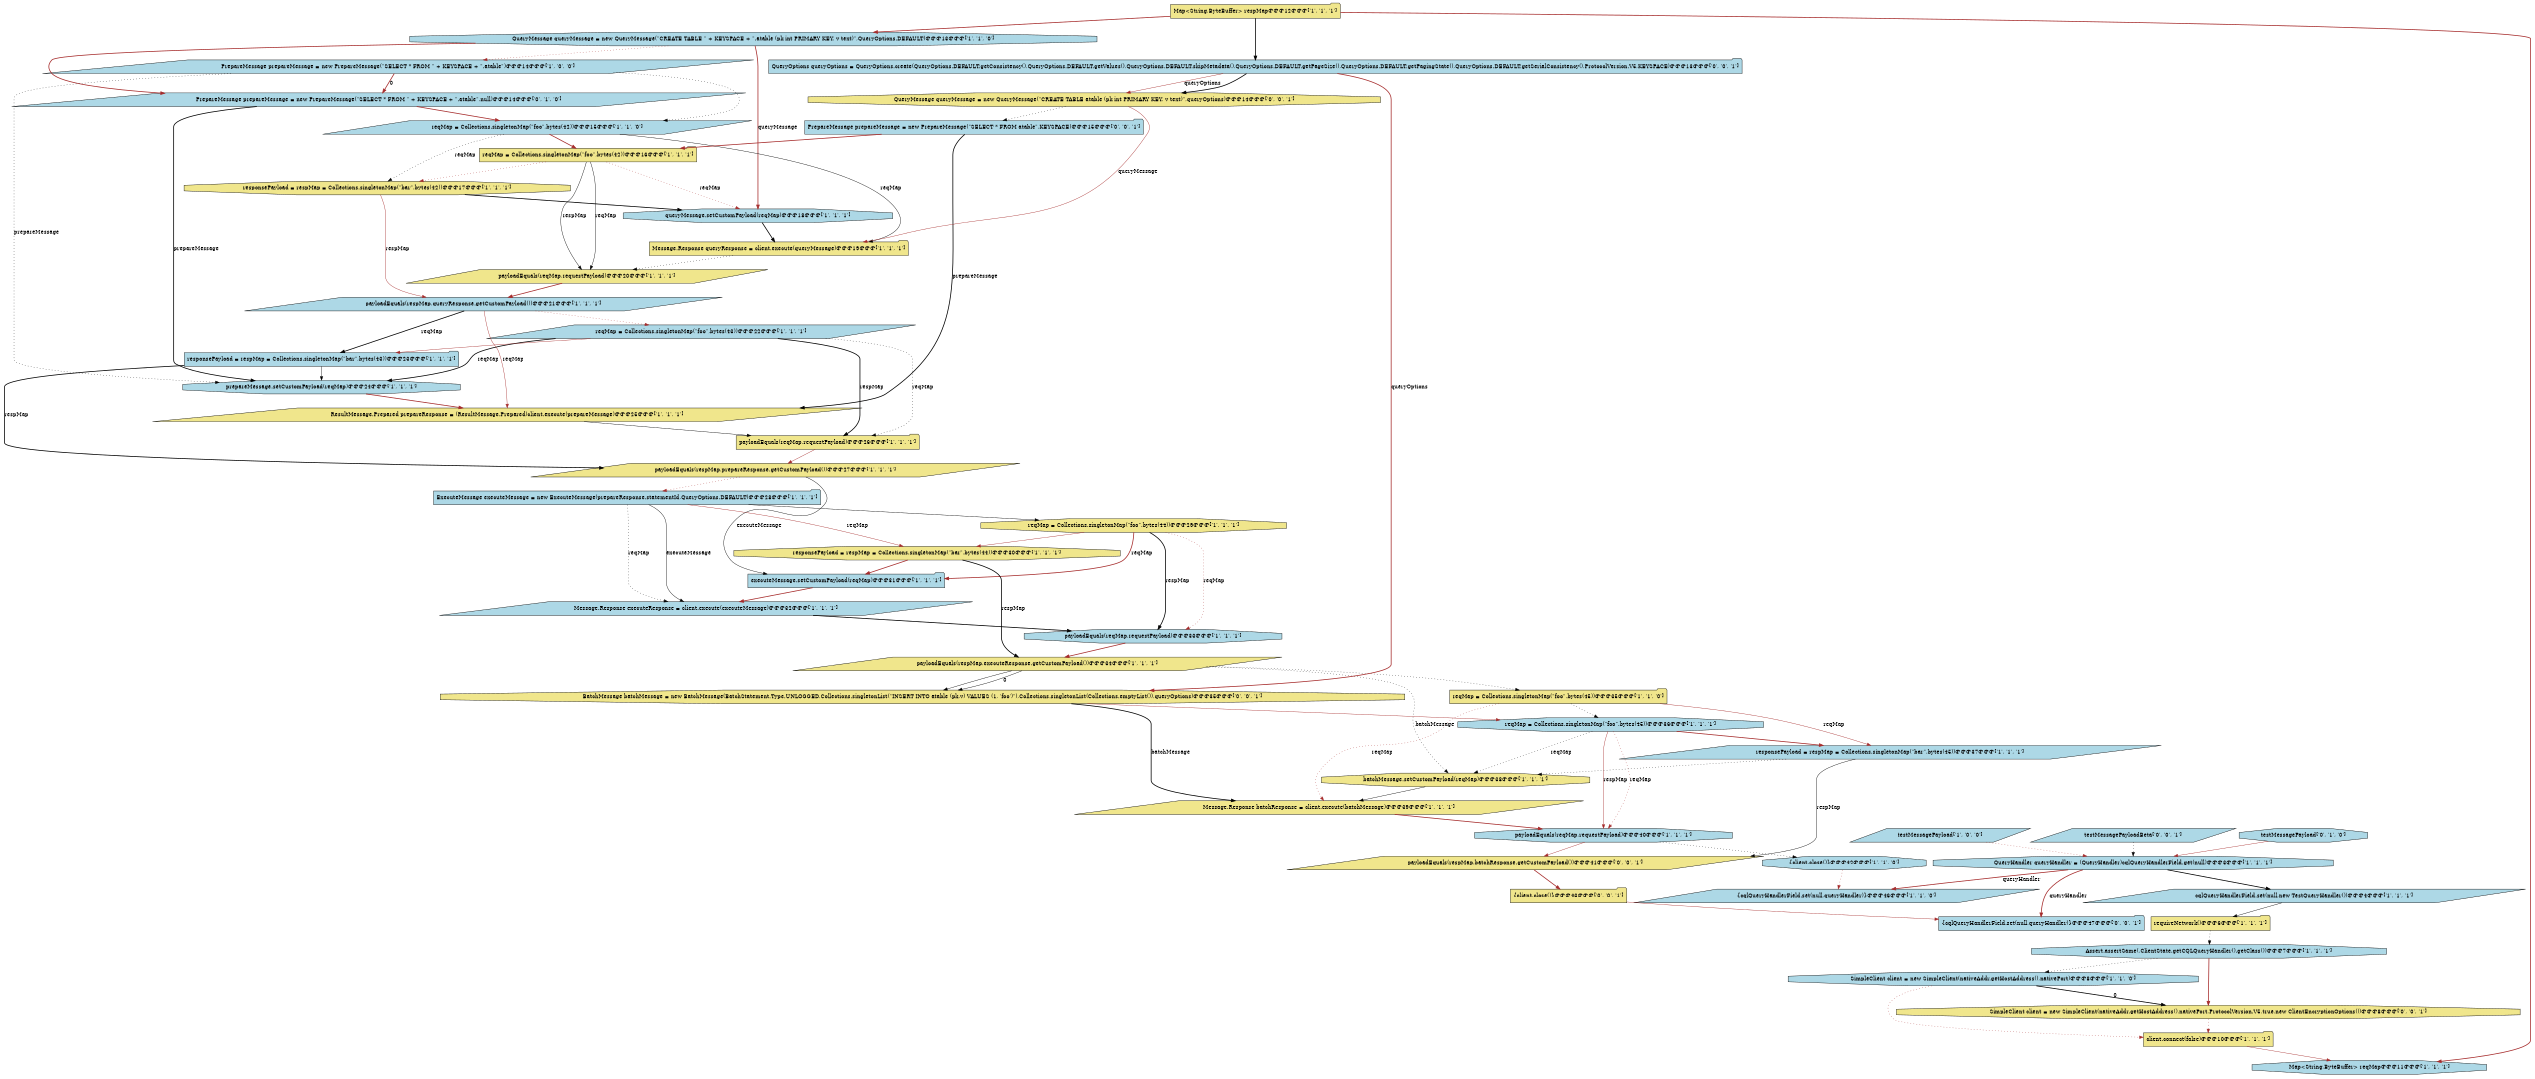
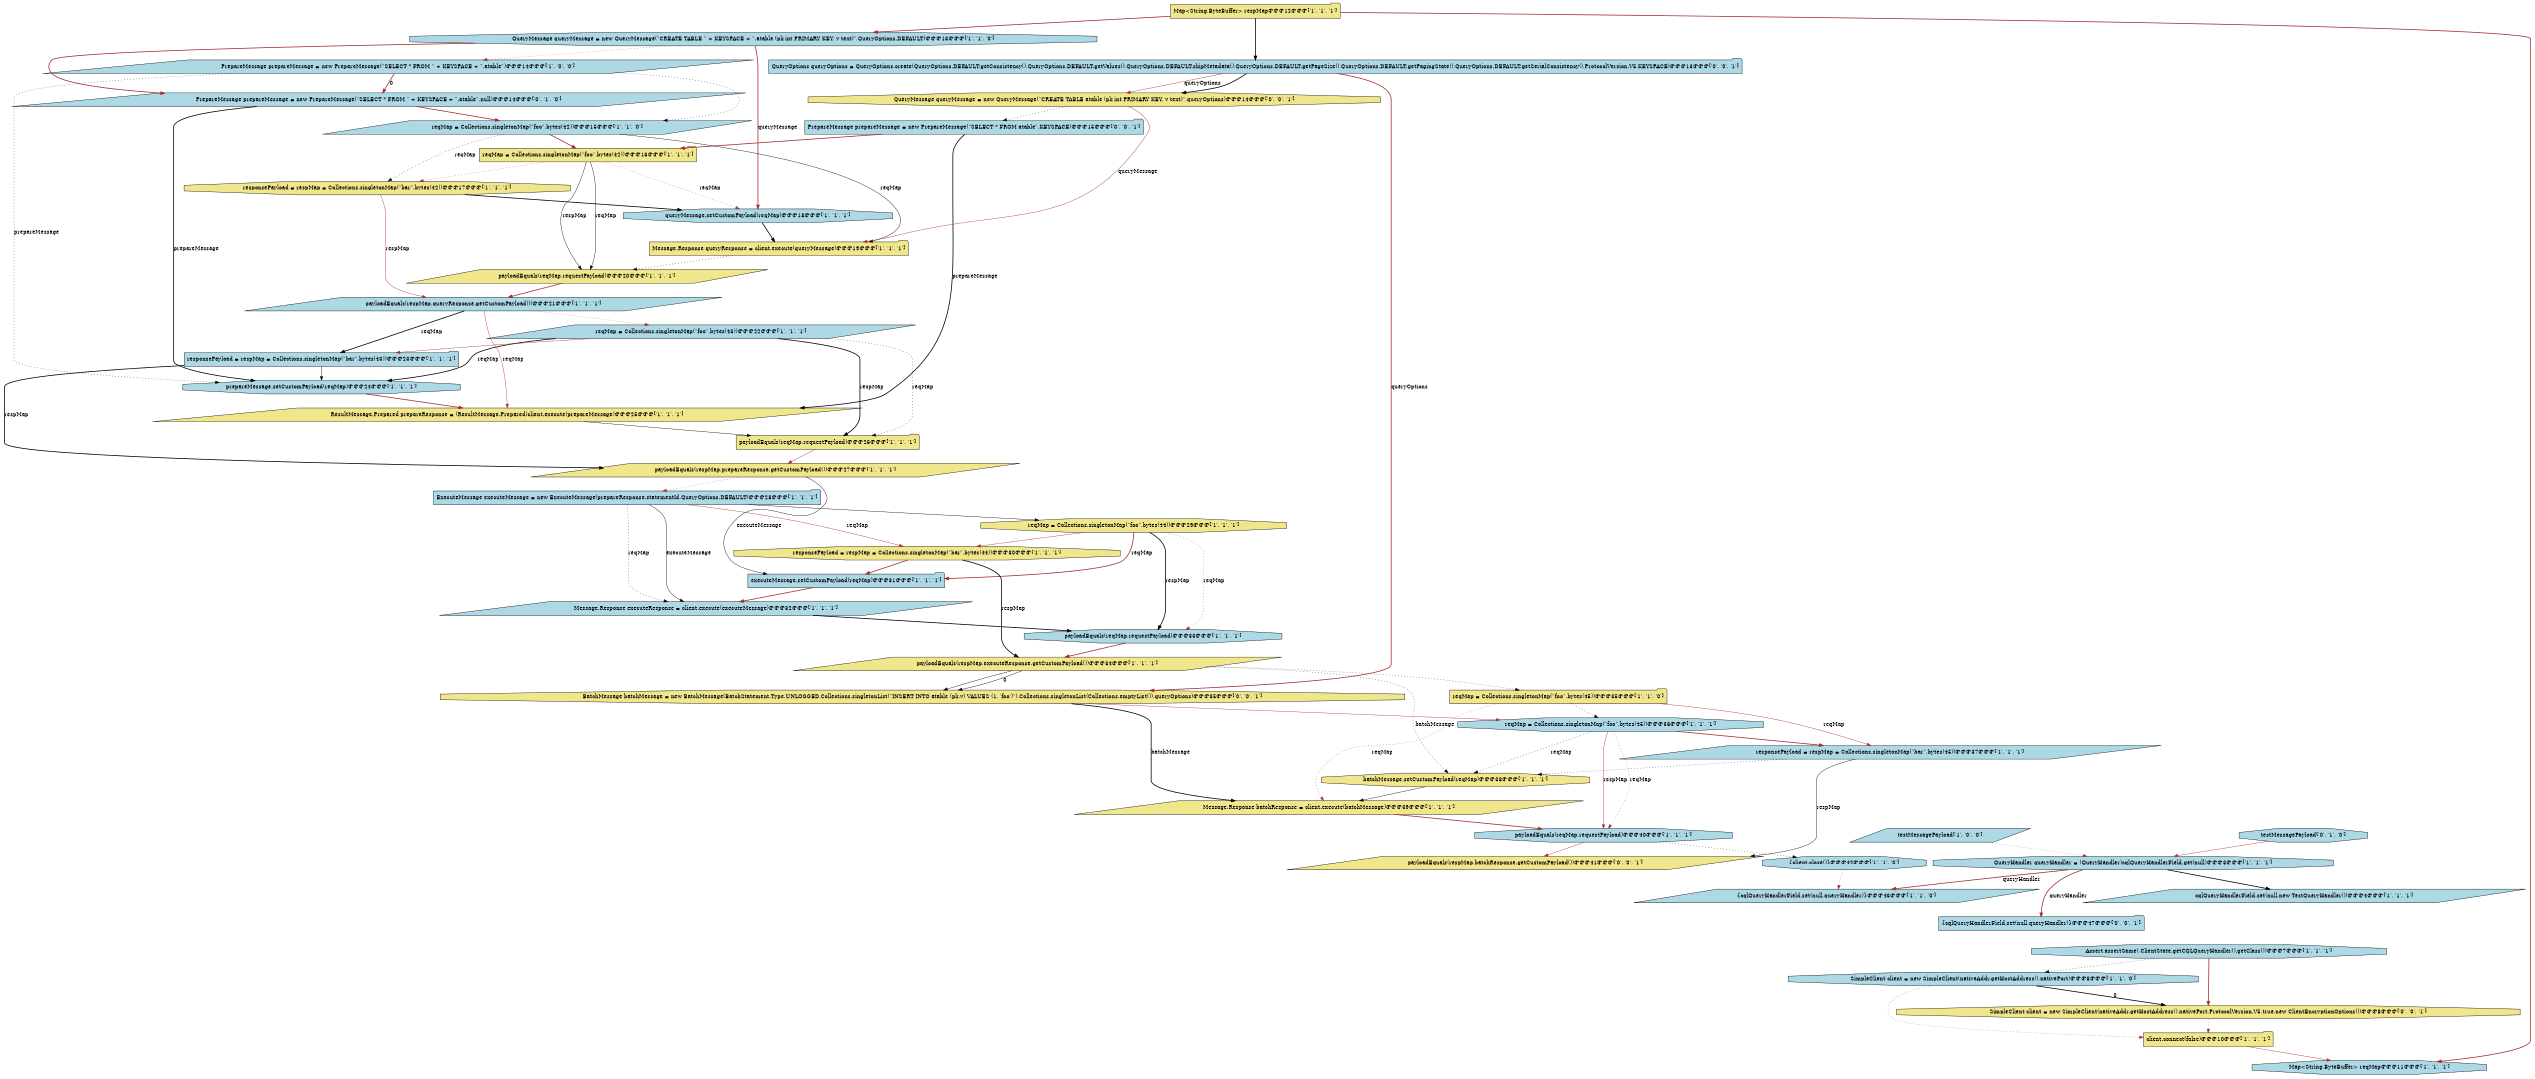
node "testMessagePayloadBeta['0', '0', '1']": removed
node "{client.close()}@@@43@@@['0', '0', '1']": removed
node "requireNetwork()@@@6@@@['1', '1', '1']": removed
